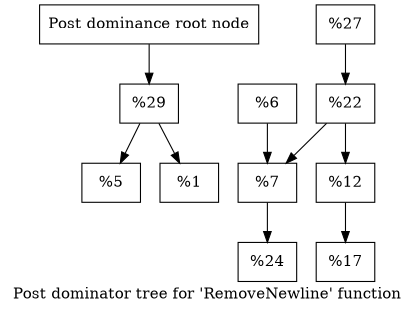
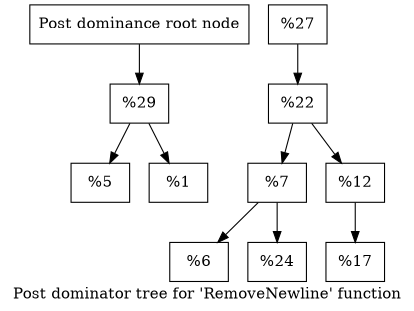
edge "%6" -> "%7": reversed
